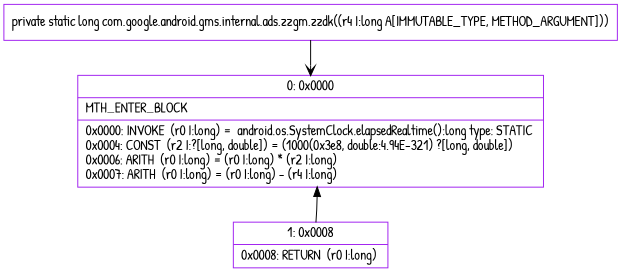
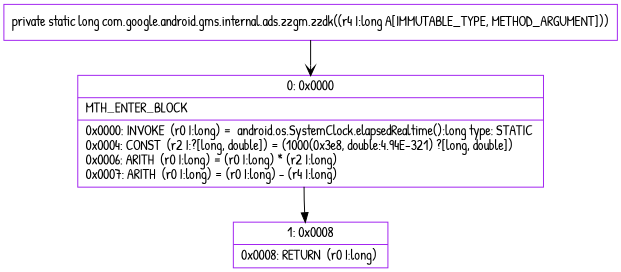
edge "1: 0x0008" -> "0: 0x0000": reversed
